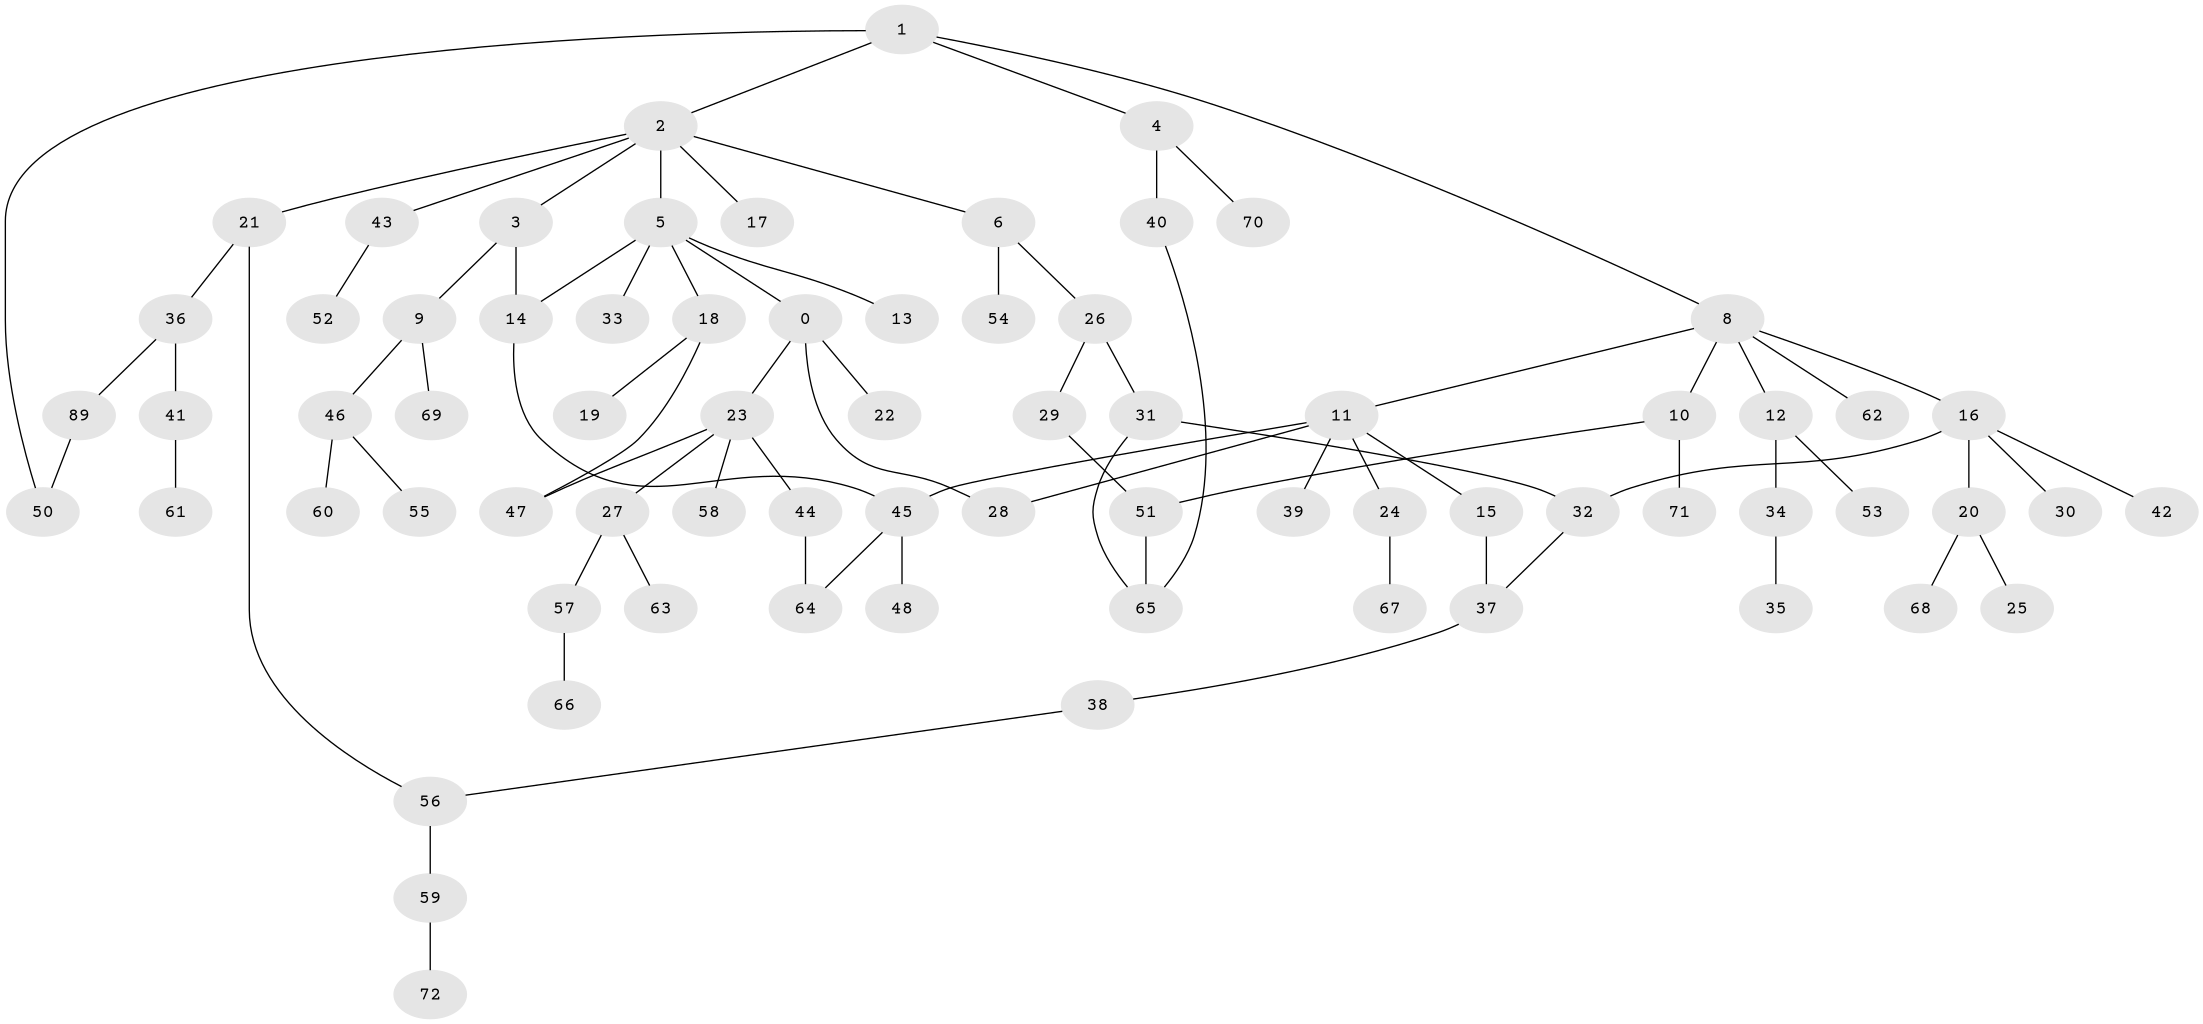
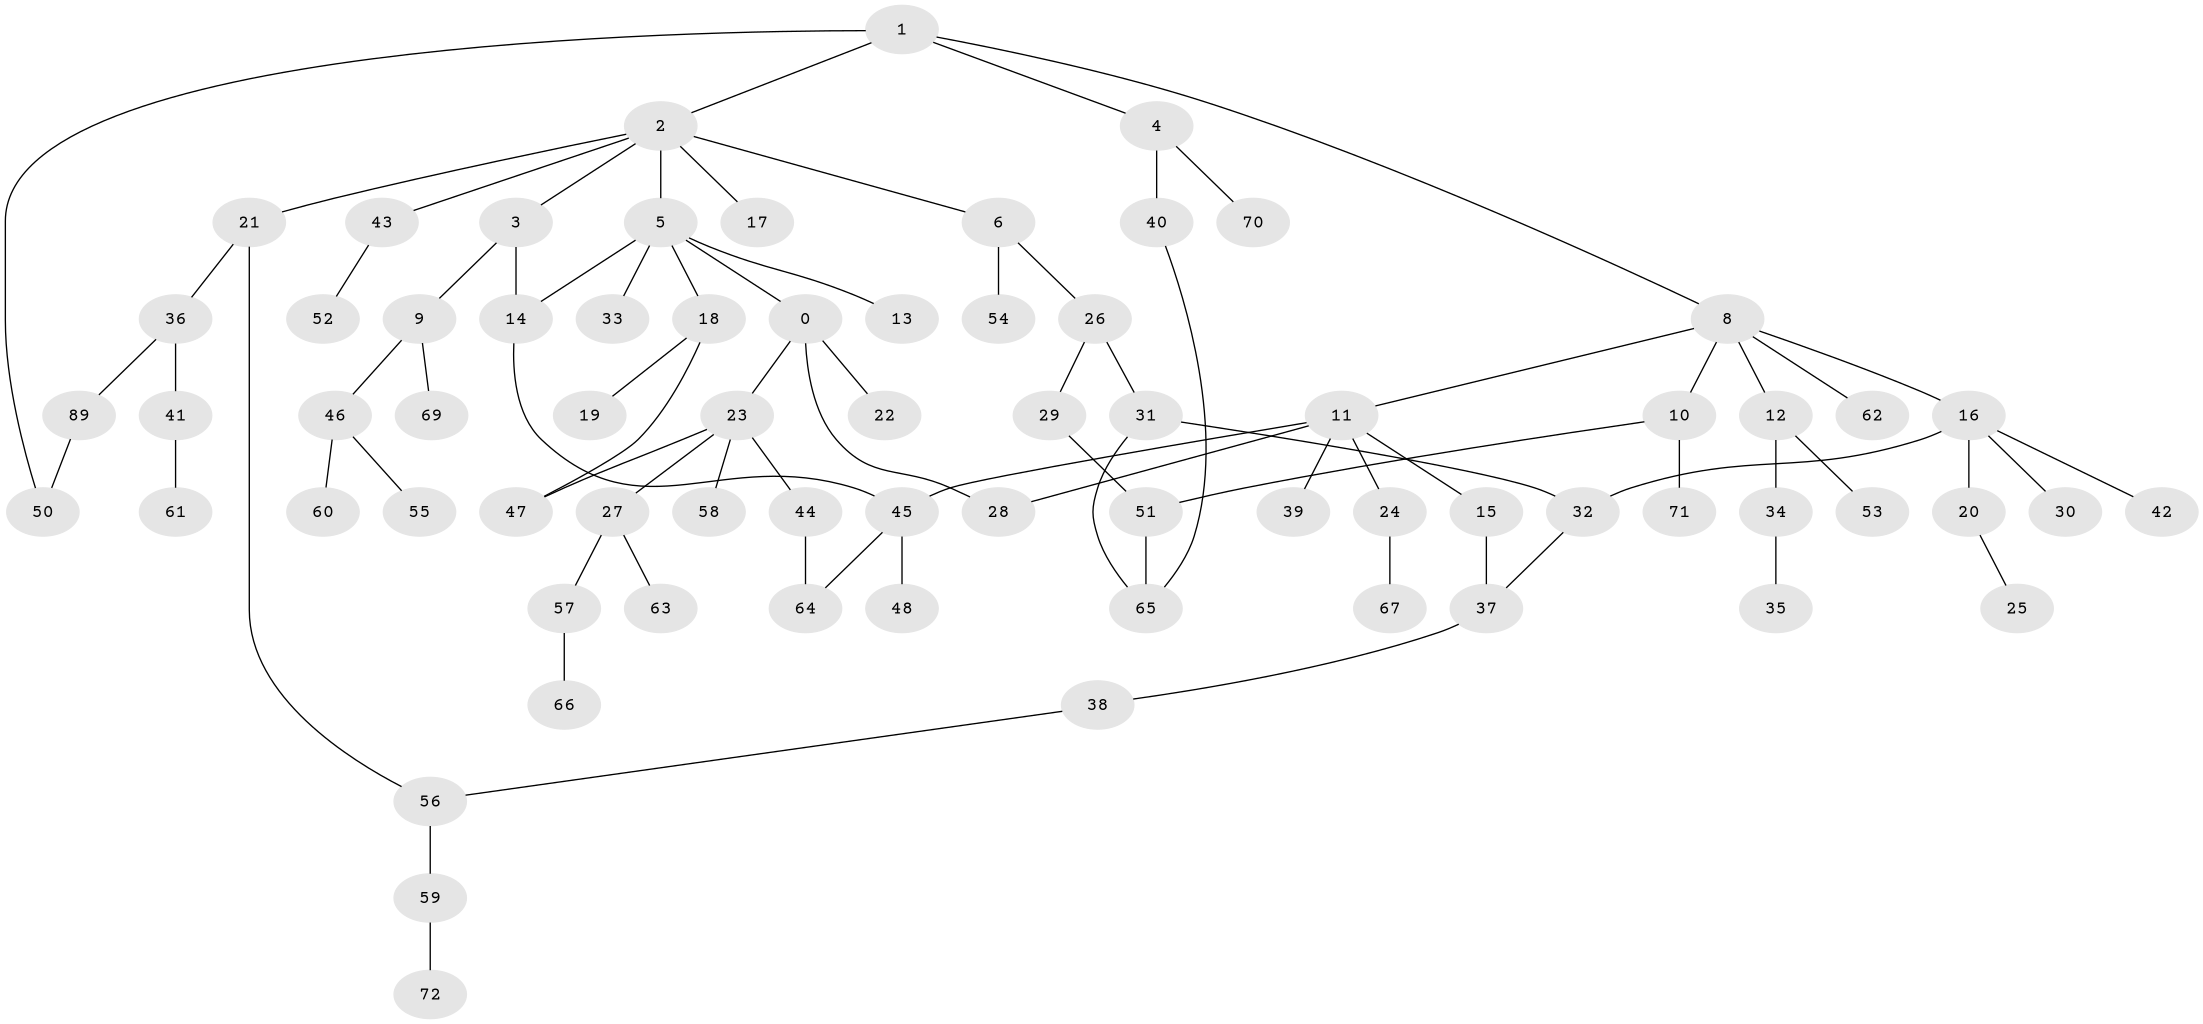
node "68": removed
